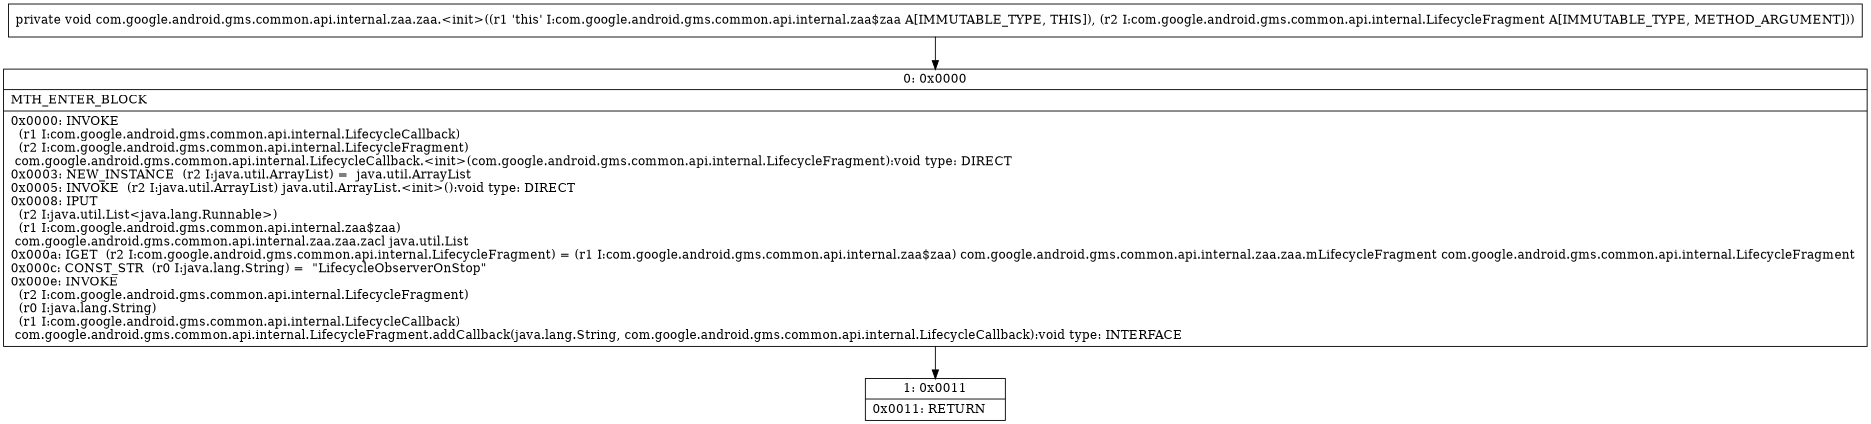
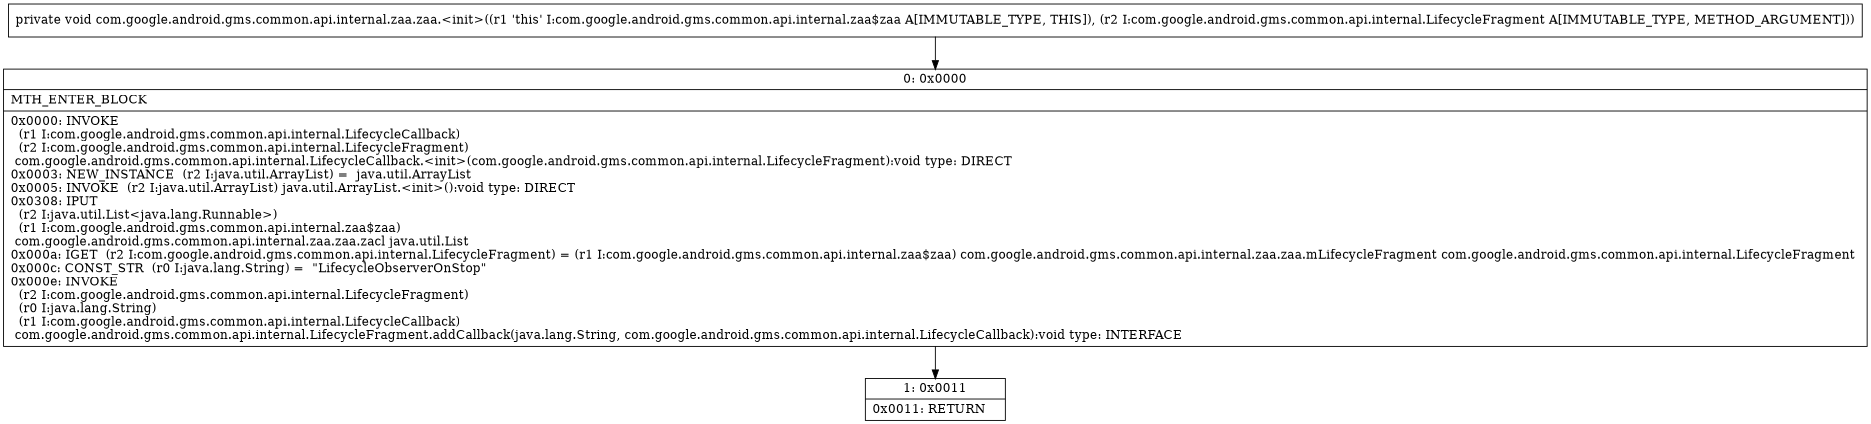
node "0: 0x0000": text "0x0008: IPUT" -> "0x0308: IPUT"
